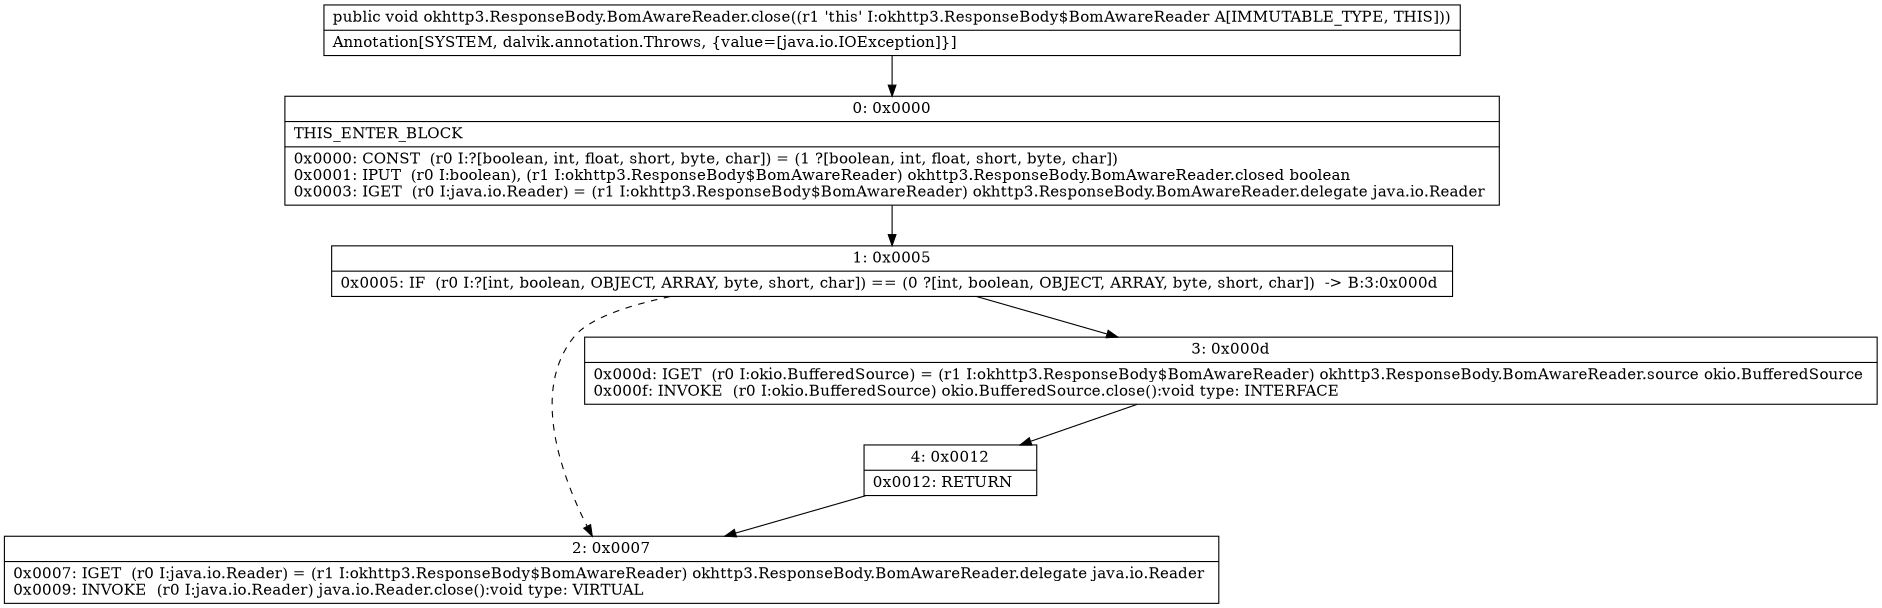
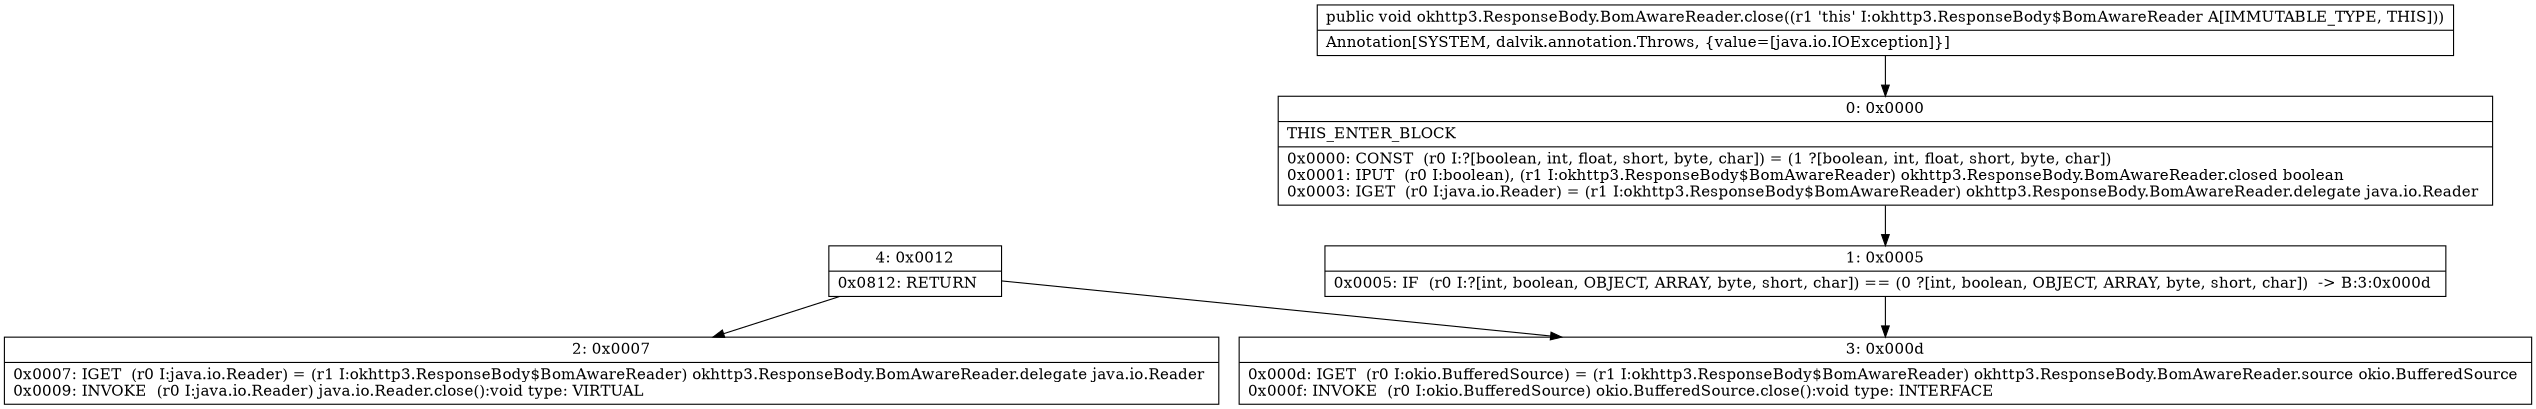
edge "1: 0x0005" -> "2: 0x0007": removed
edge "3: 0x000d" -> "4: 0x0012": reversed
node "4: 0x0012": text "0x0012: RETURN" -> "0x0812: RETURN"
